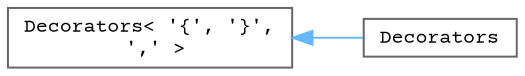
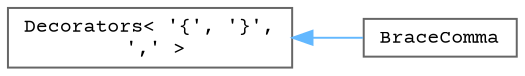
node "Decorators": label "Decorators" -> "BraceComma"
